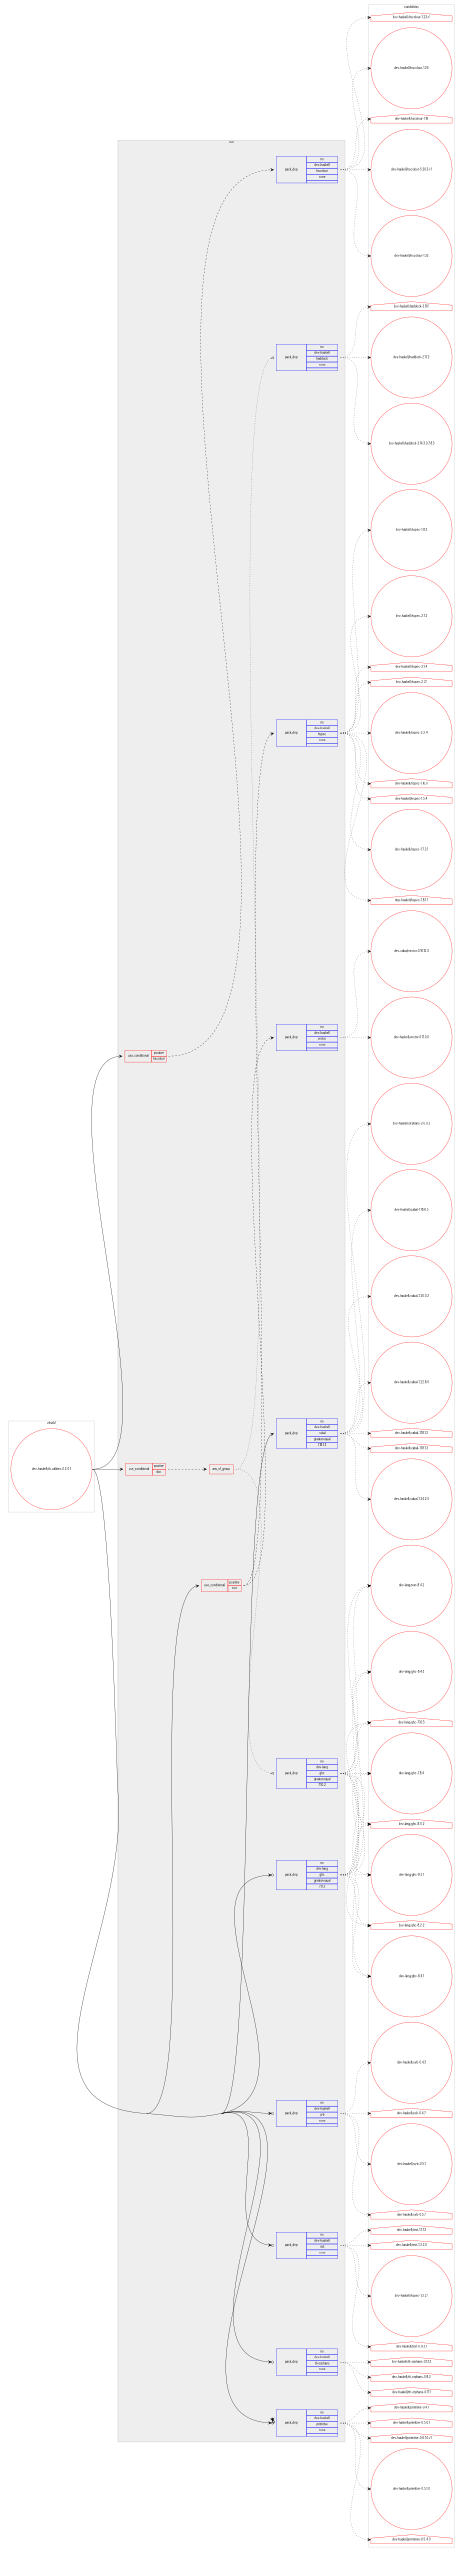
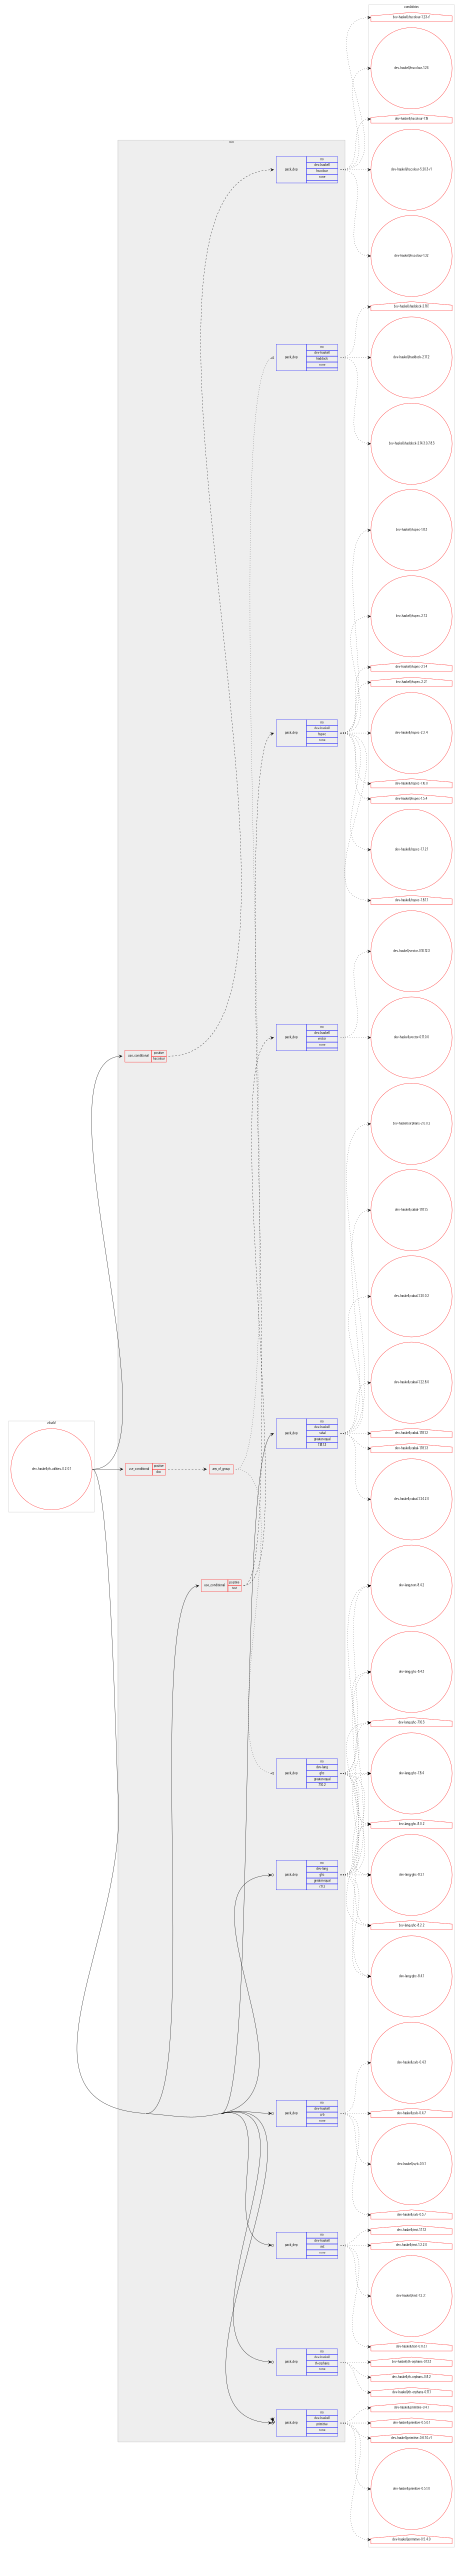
node "dep-haskell/hspec-1.8.1.1": label "dep-haskell/hspec-1.8.1.1" -> "dev-haskell/hspec-1.8.1.1"
node "dev-cabal/vector-0.10.12.3": label "dev-cabal/vector-0.10.12.3" -> "dev-haskell/vector-0.10.12.3"
node "dev-haskell/cabal-1.18.6.5": label "dev-haskell/cabal-1.18.6.5" -> "dev-haskell/cabal-1.18.1.5"
node "dev-haskell/hspec-1.2.2.1": label "dev-haskell/hspec-1.2.2.1" -> "dev-haskell/text-1.2.2.1"
